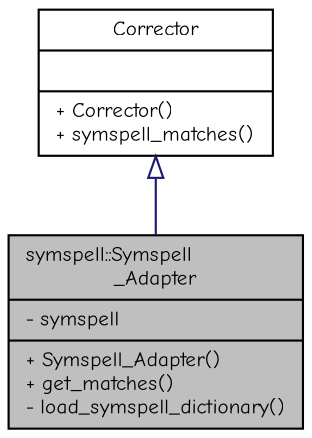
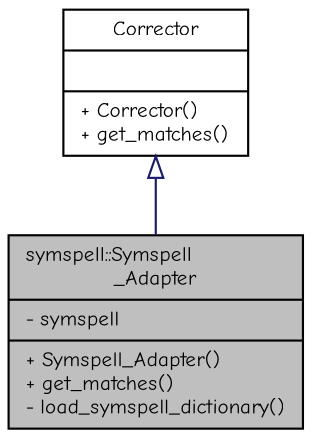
node "Corrector": text "+ symspell_matches()" -> "+ get_matches()"
